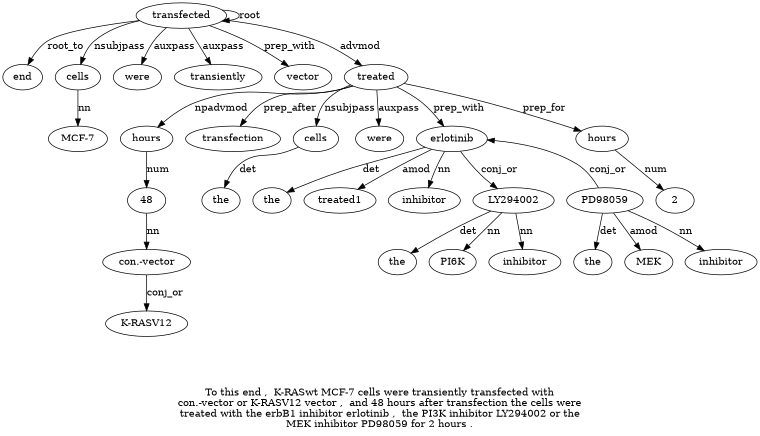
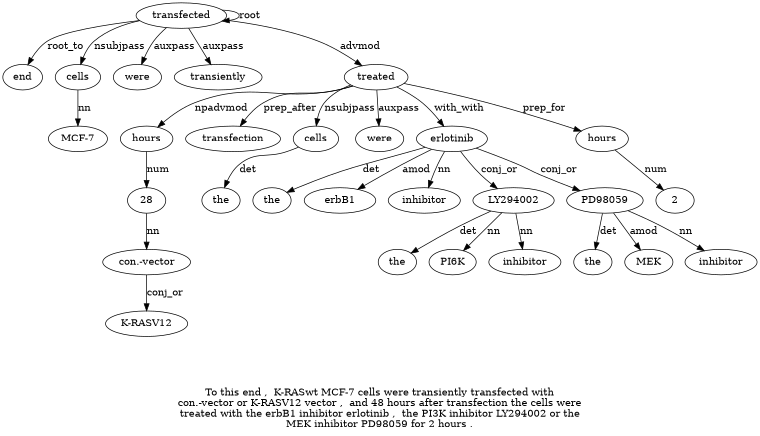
node "vector": removed
edge "treated" -> "erlotinib": label "prep_with" -> "with_with"
edge "PD98059" -> "erlotinib": reversed
node "48": label "48" -> "28"
node "treated1": label "treated1" -> "erbB1"
